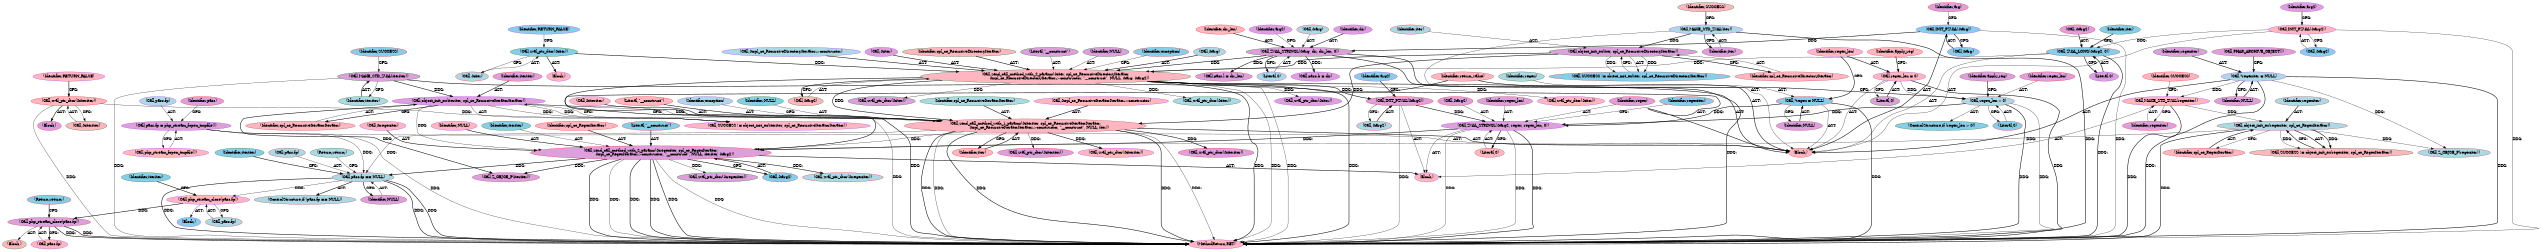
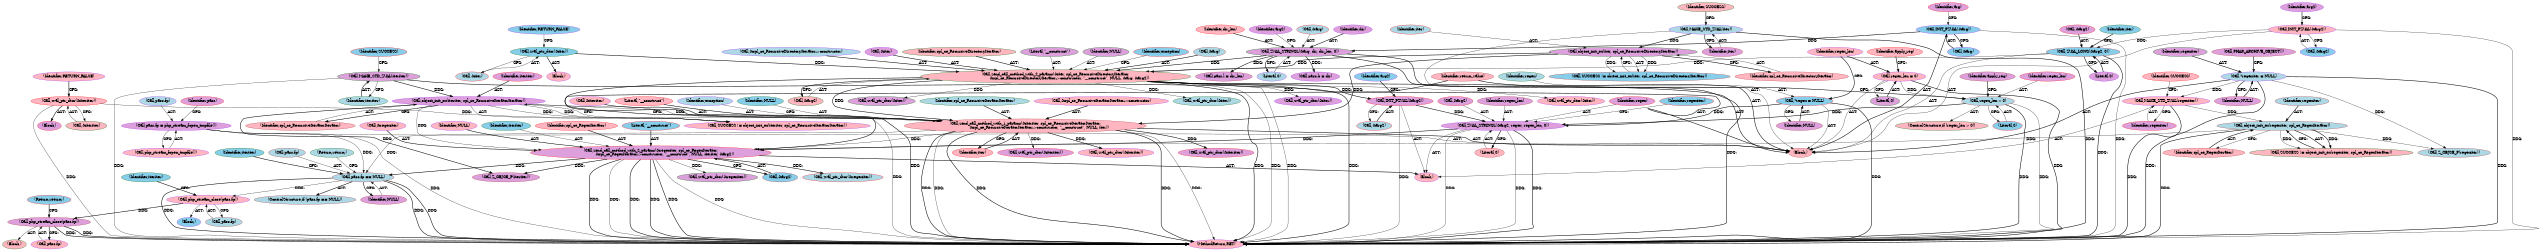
node "(ControlStructure,if (regex_len > 0))": fillcolor skyblue -> lightpink
